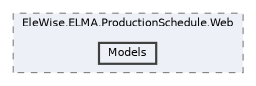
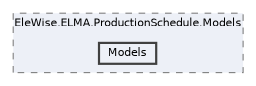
cluster "EleWise.ELMA.ProductionSchedule.Web": label "EleWise.ELMA.ProductionSchedule.Web" -> "EleWise.ELMA.ProductionSchedule.Models"
